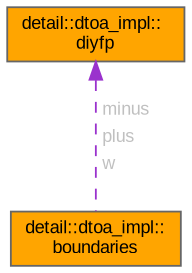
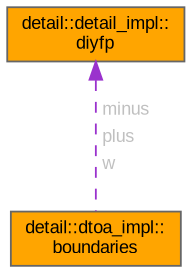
node "detail::dtoa_impl:: diyfp": label "detail::dtoa_impl:: diyfp" -> "detail::detail_impl:: diyfp"
